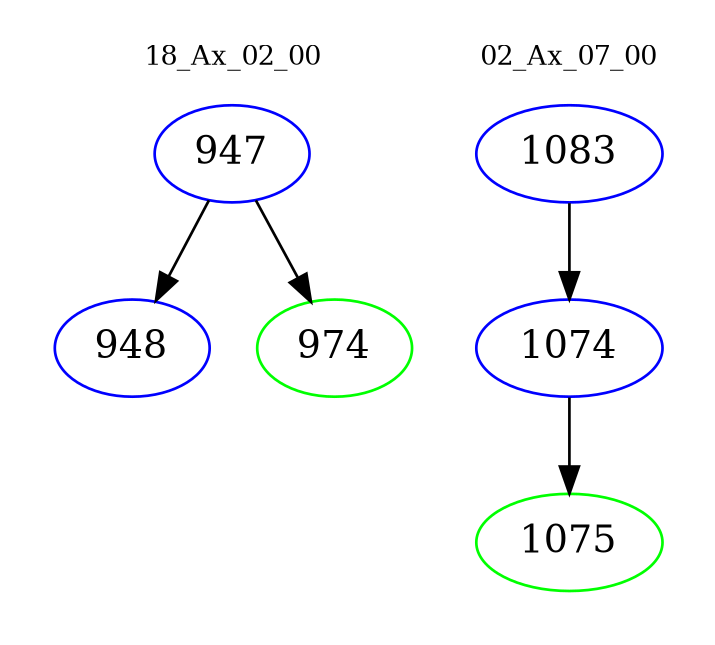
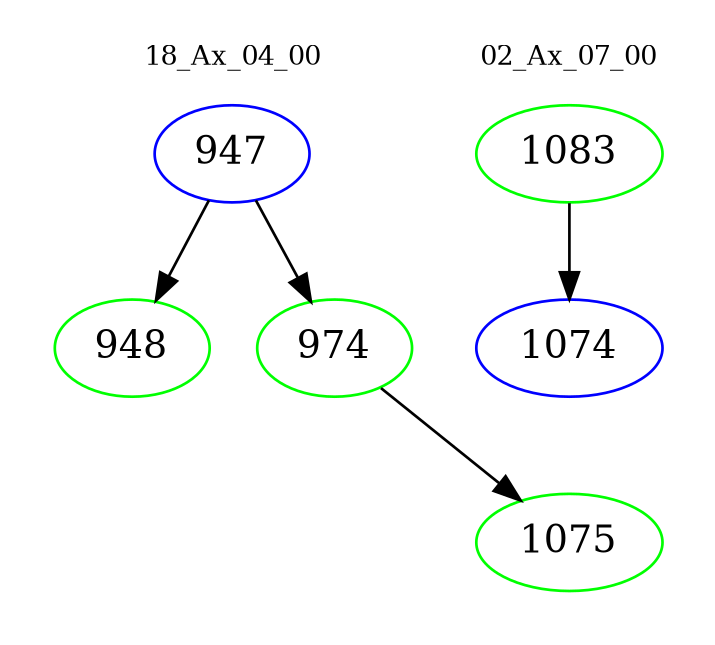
cluster "18_Ax_02_00": label "18_Ax_02_00" -> "18_Ax_04_00"
node "1083": color blue -> green
node "948": color blue -> green
edge "1074" -> "1075": now "974" -> "1075"
